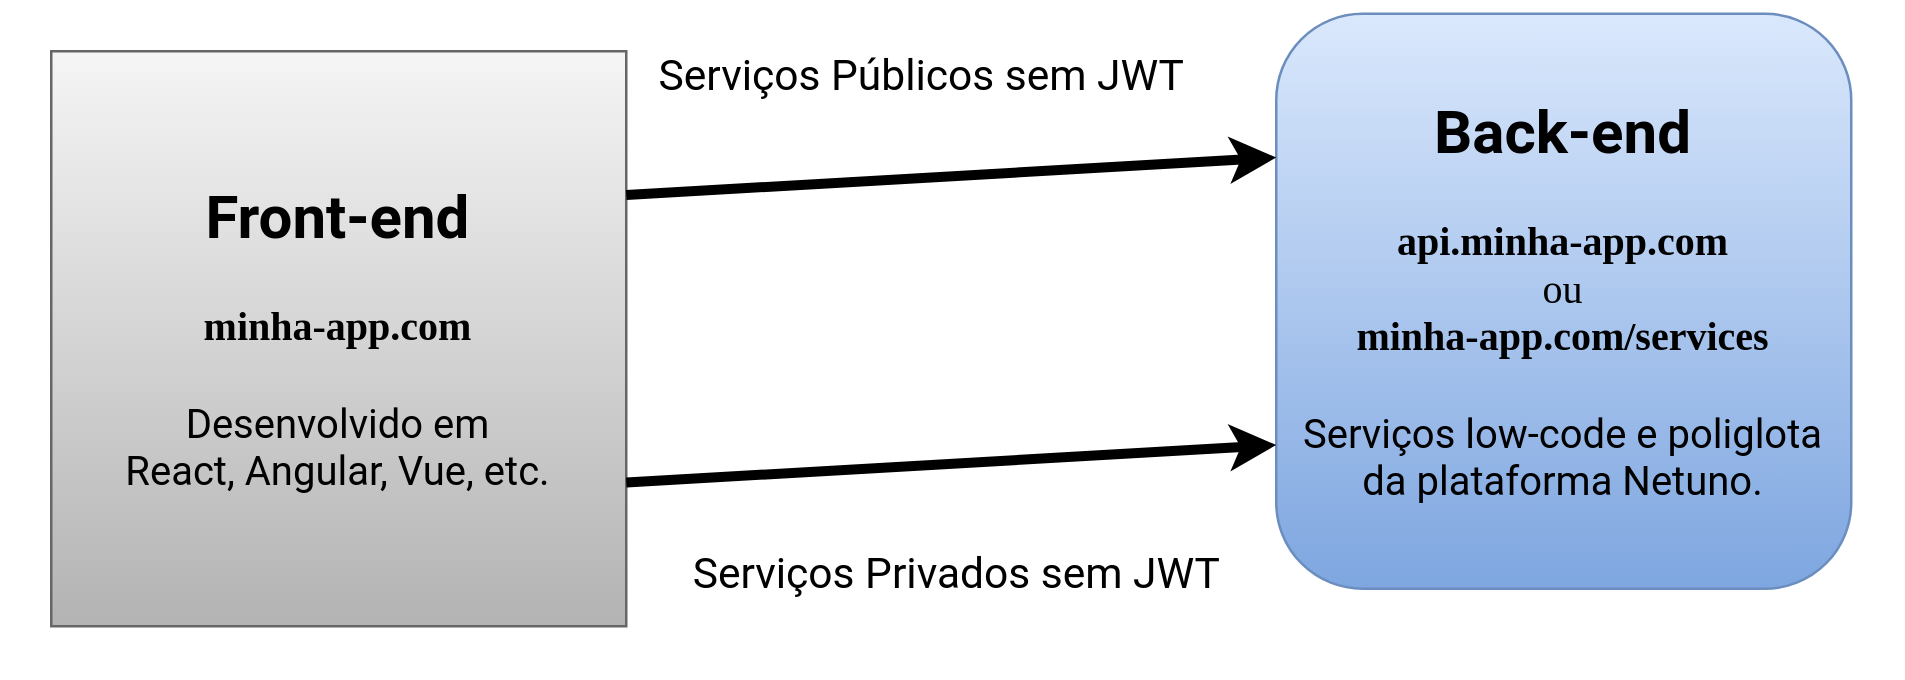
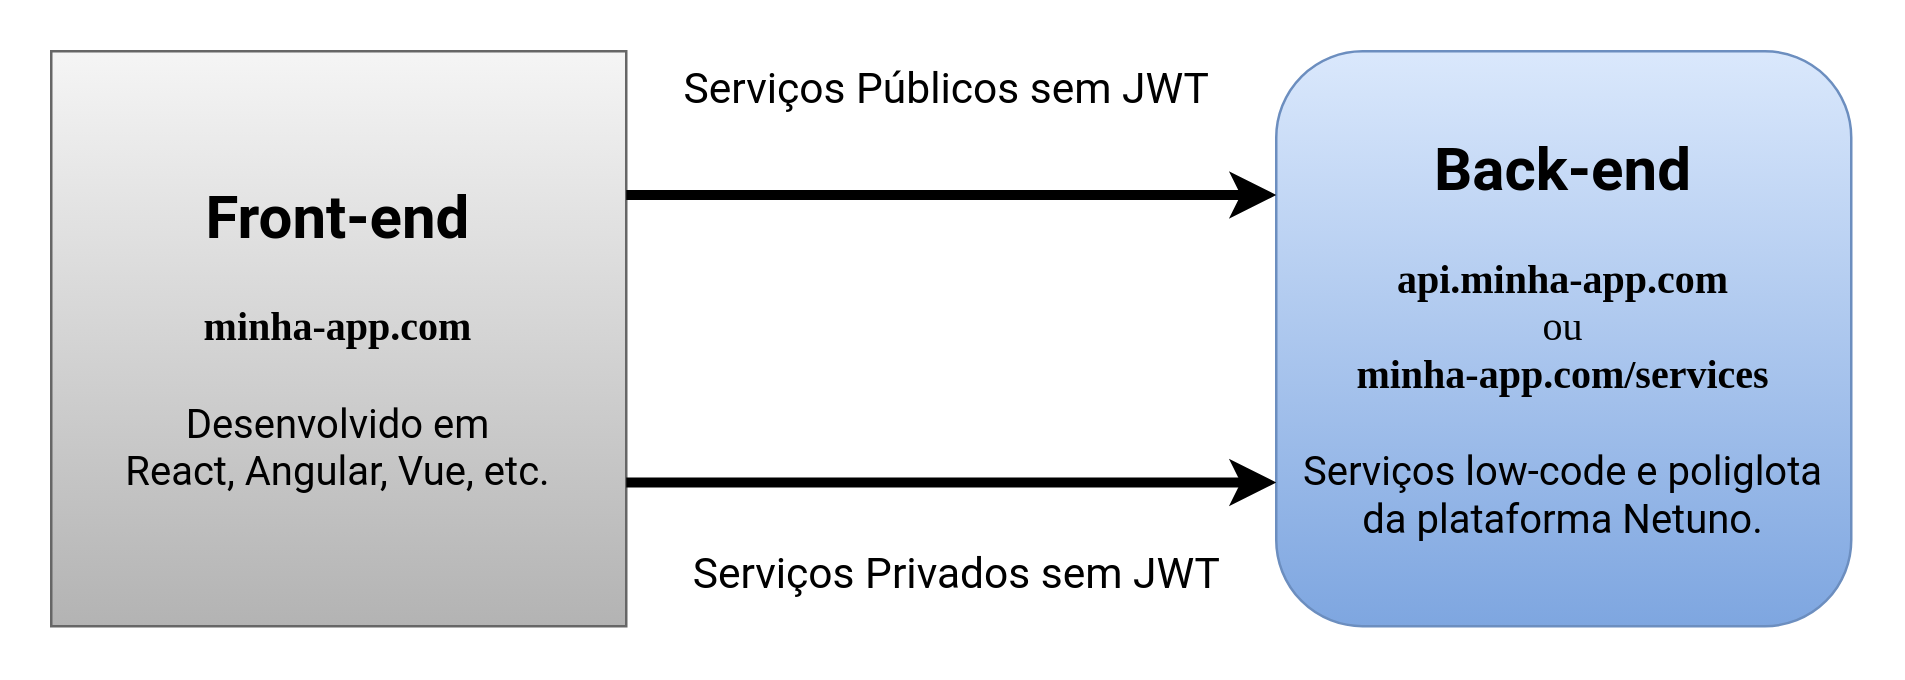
node "Serviços Públicos sem JWT": moved (923, 76) -> (948, 89)
node "Back-end api.minha-app.com ou minha-app.com/services Serviços low-code e poliglota da plataforma Netuno.": moved (1564, 301) -> (1564, 339)
